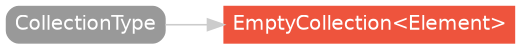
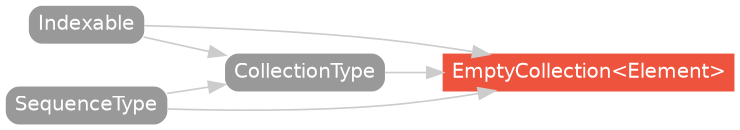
node "Indexable": added
node "SequenceType": added
